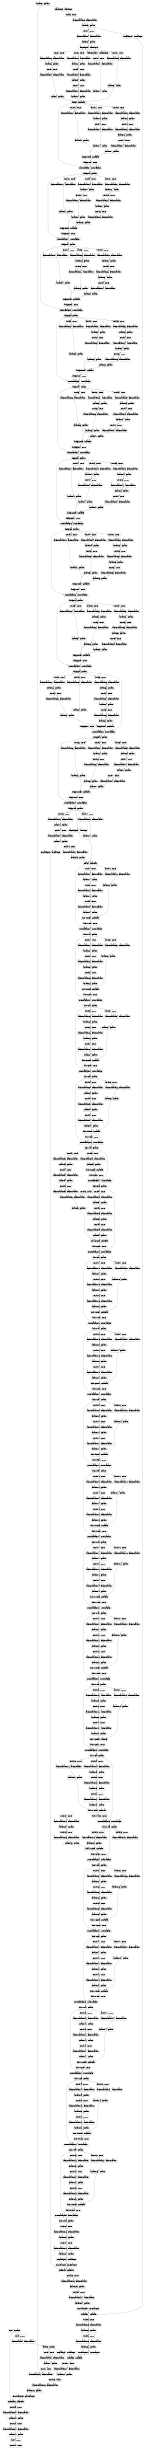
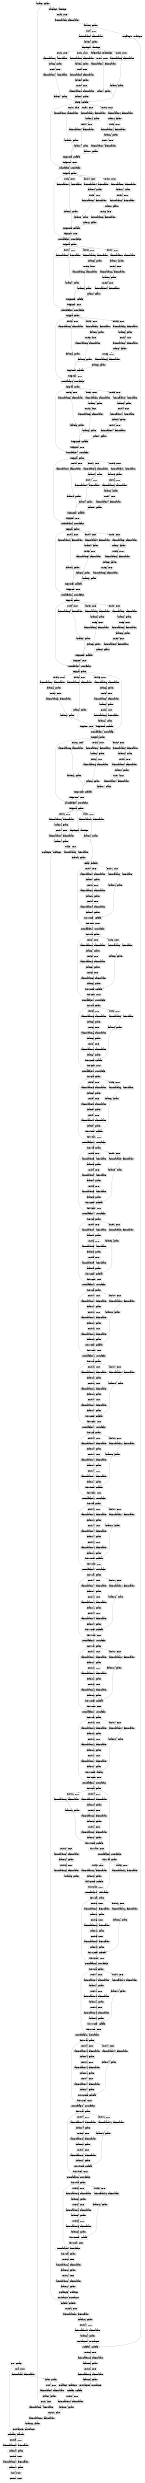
node "activation_95": added
